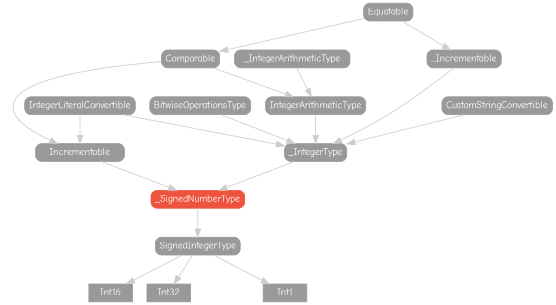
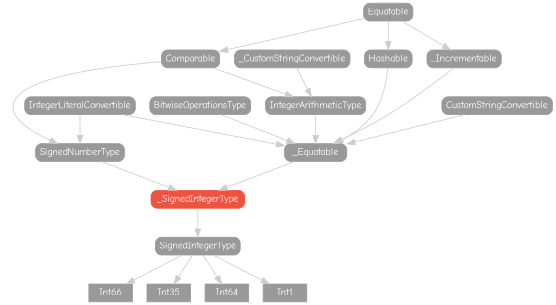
node "_IntegerArithmeticType": label "_IntegerArithmeticType" -> "_CustomStringConvertible"
node "Hashable": added
node "Incrementable": label "Incrementable" -> "SignedNumberType"
node "_IntegerType": label "_IntegerType" -> "_Equatable"
node "_SignedNumberType": label "_SignedNumberType" -> "_SignedIntegerType"
node "Int16": label "Int16" -> "Int66"
node "Int32": label "Int32" -> "Int35"
node "Int64": added
